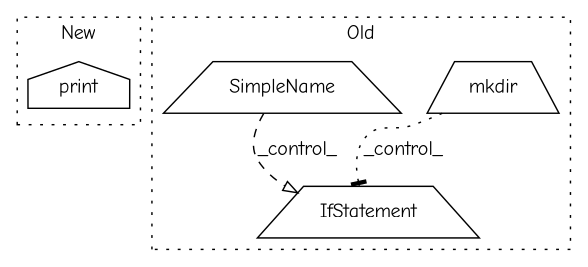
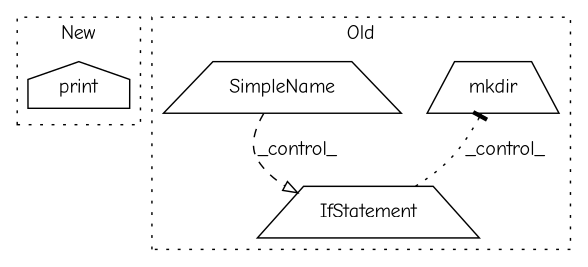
edge "mkdir" -> "IfStatement": reversed
